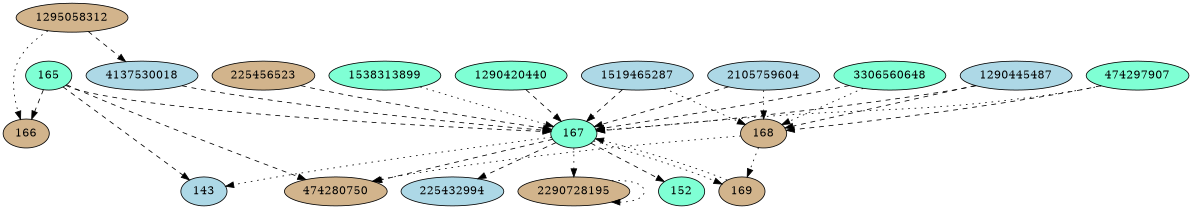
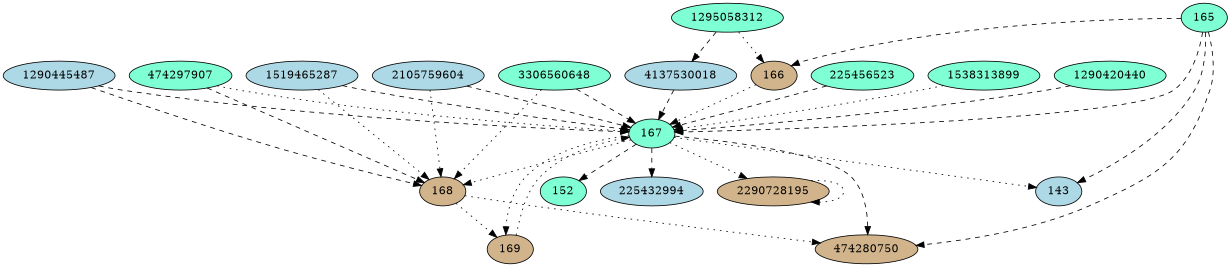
node "1295058312": fillcolor tan -> aquamarine
node "225456523": fillcolor tan -> aquamarine
edge "166" -> "167": added
edge "167" -> "168": added
